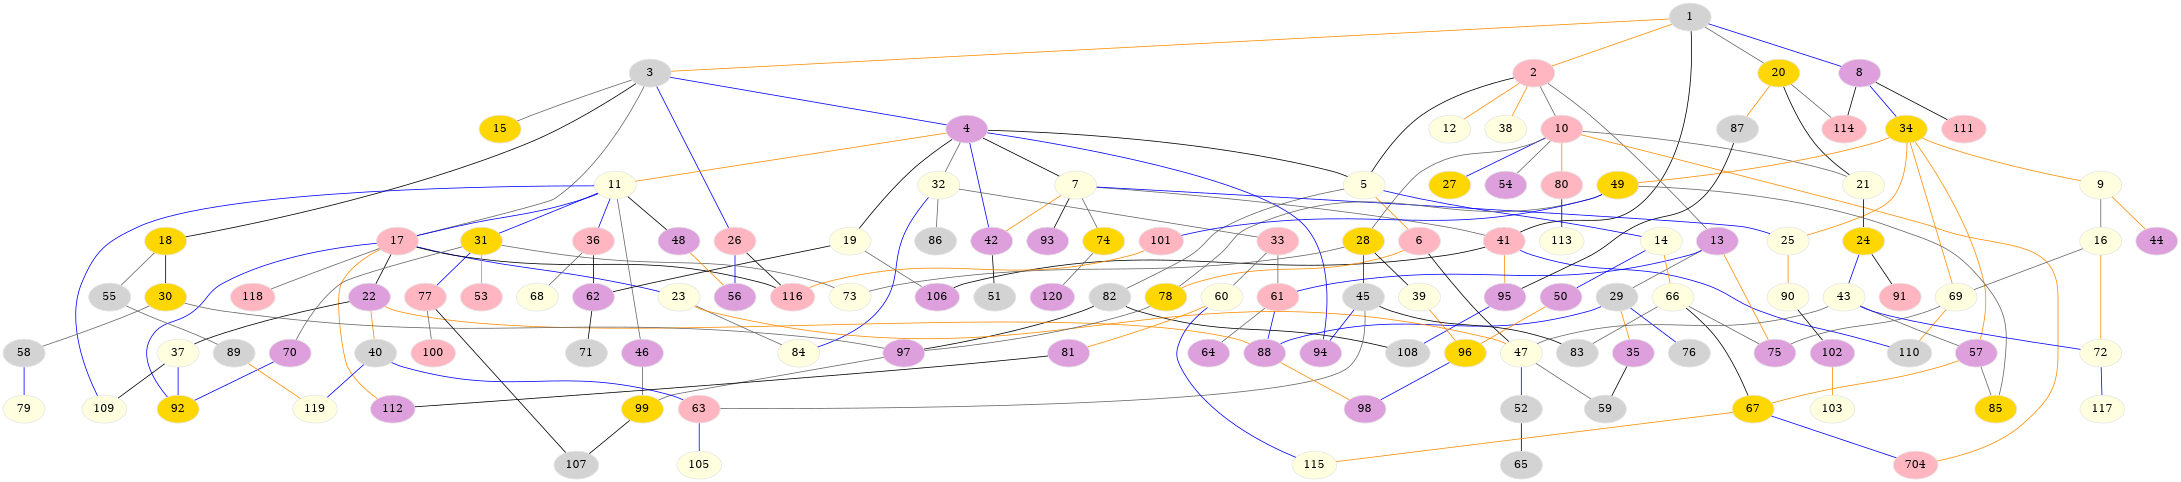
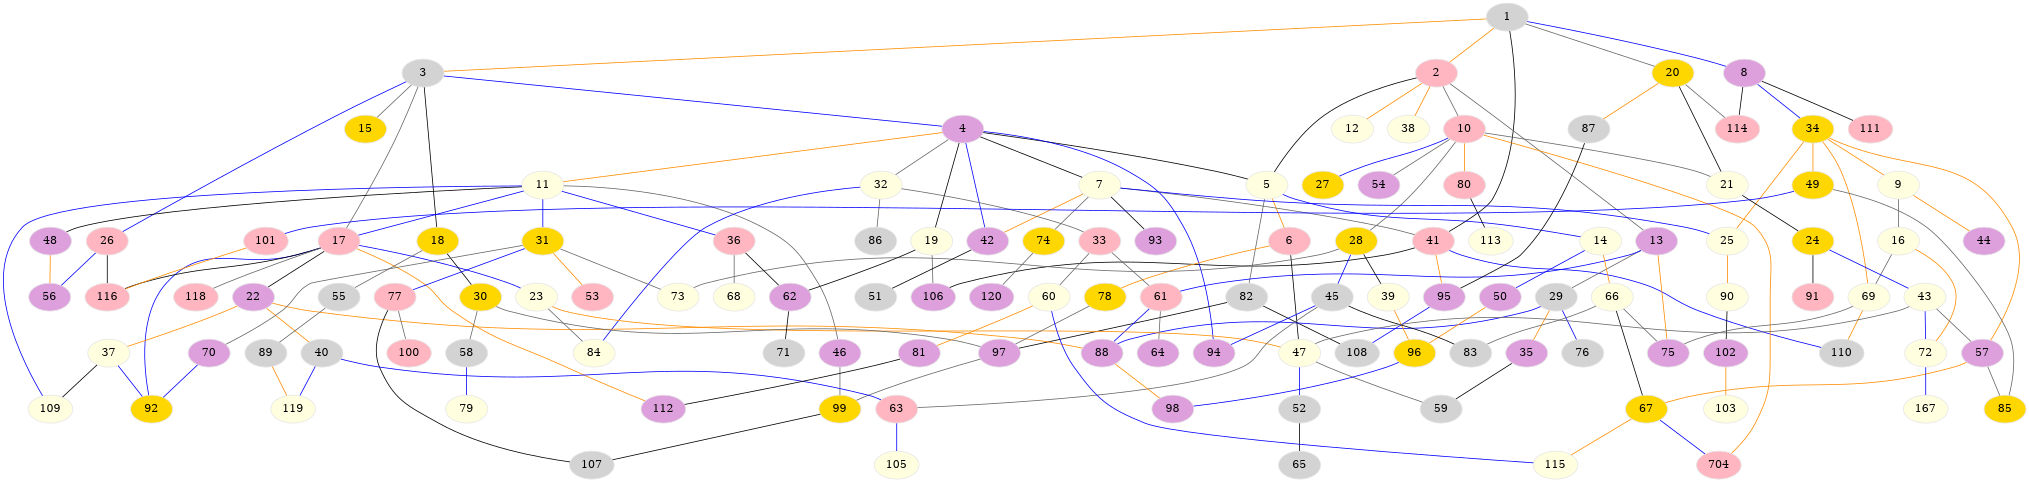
edge "49" -- "78": removed
edge "22" -- "37": color black -> darkorange
node "117": label "117" -> "167"
